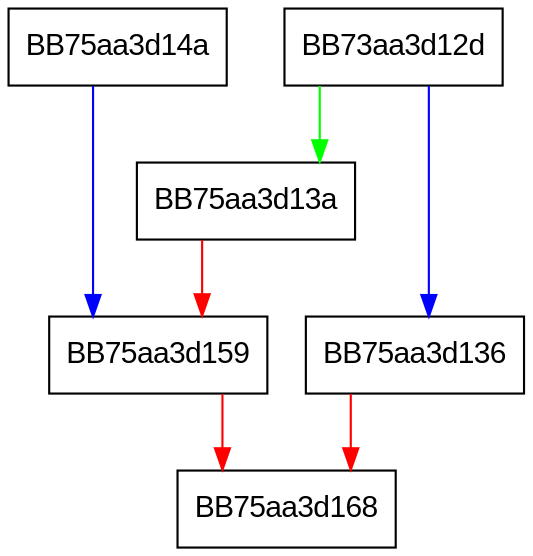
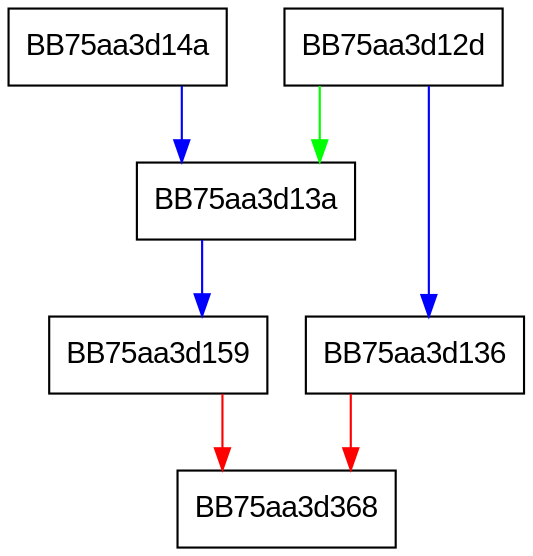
node "BB73aa3d12d": label "BB73aa3d12d" -> "BB75aa3d12d"
edge "BB75aa3d14a" -> "BB75aa3d159": now "BB75aa3d14a" -> "BB75aa3d13a"
edge "BB75aa3d13a" -> "BB75aa3d159": color red -> blue
node "BB75aa3d168": label "BB75aa3d168" -> "BB75aa3d368"
